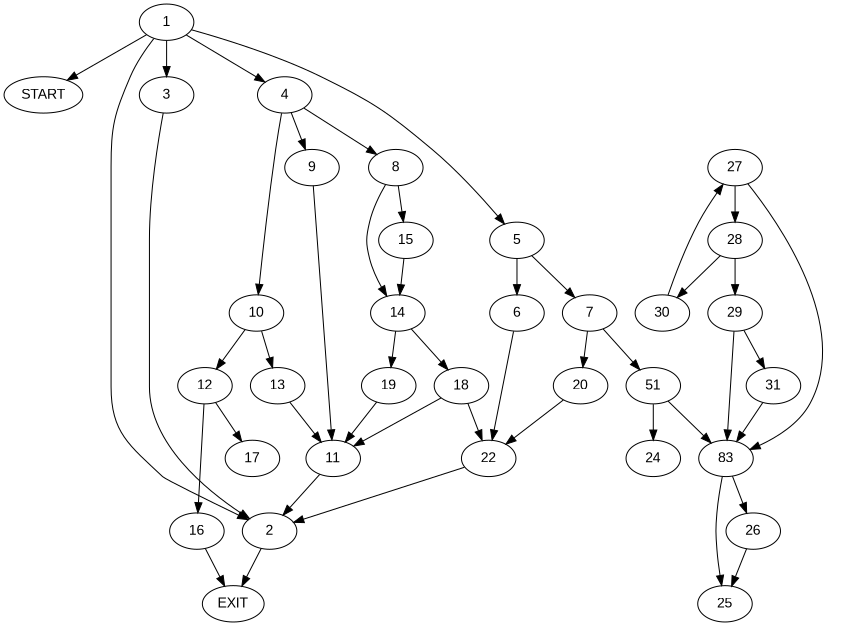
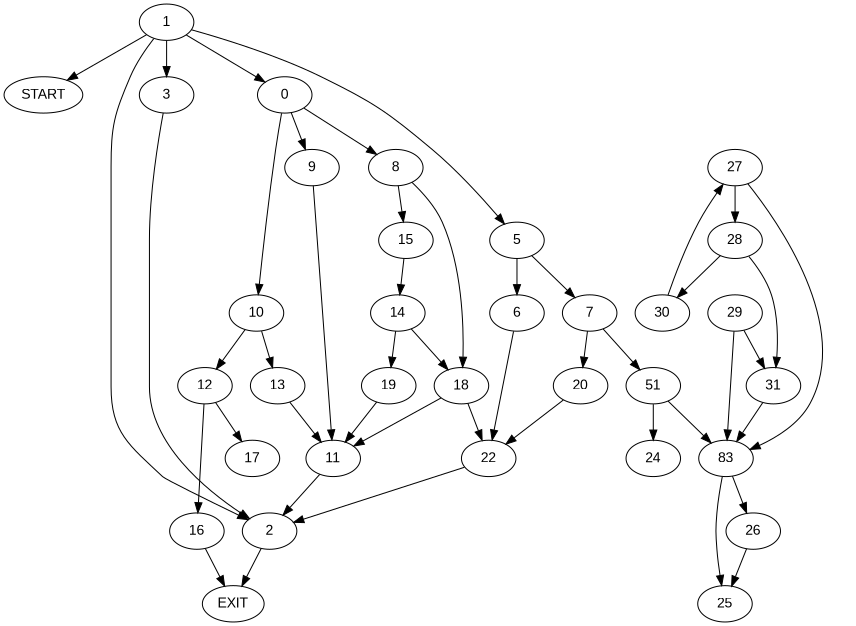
node "4": label "4" -> "0"
edge "8" -> "14": now "8" -> "18"
edge "28" -> "29": now "28" -> "31"
